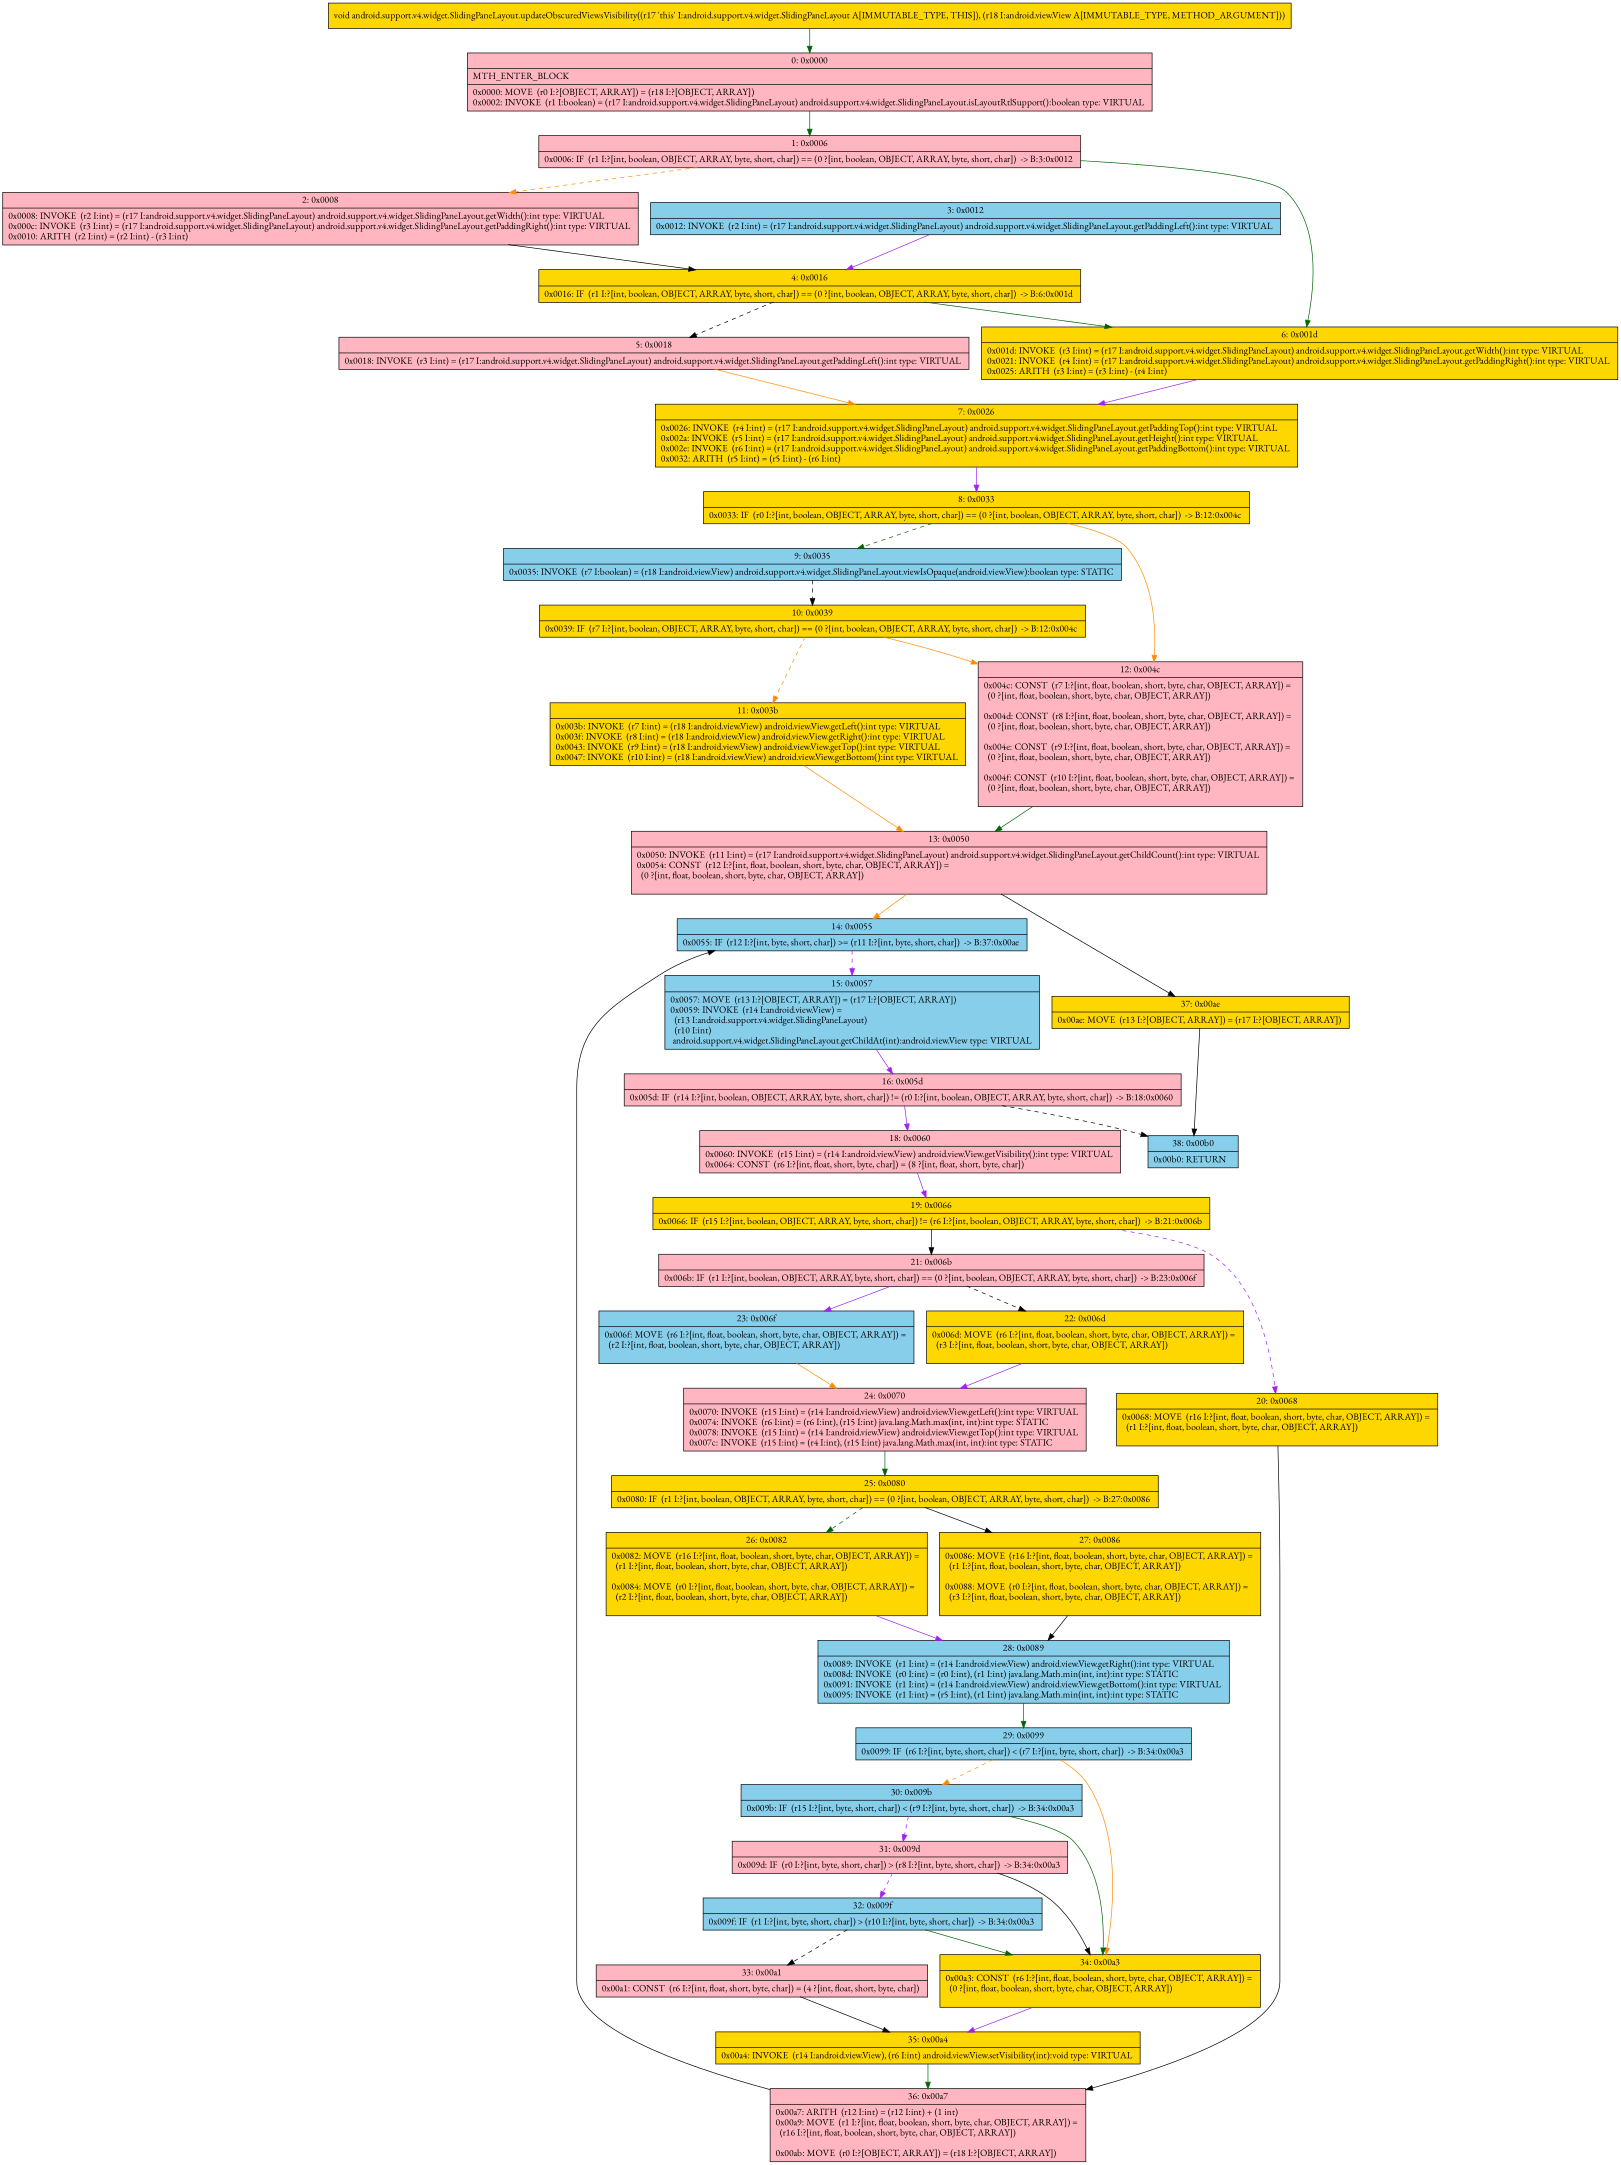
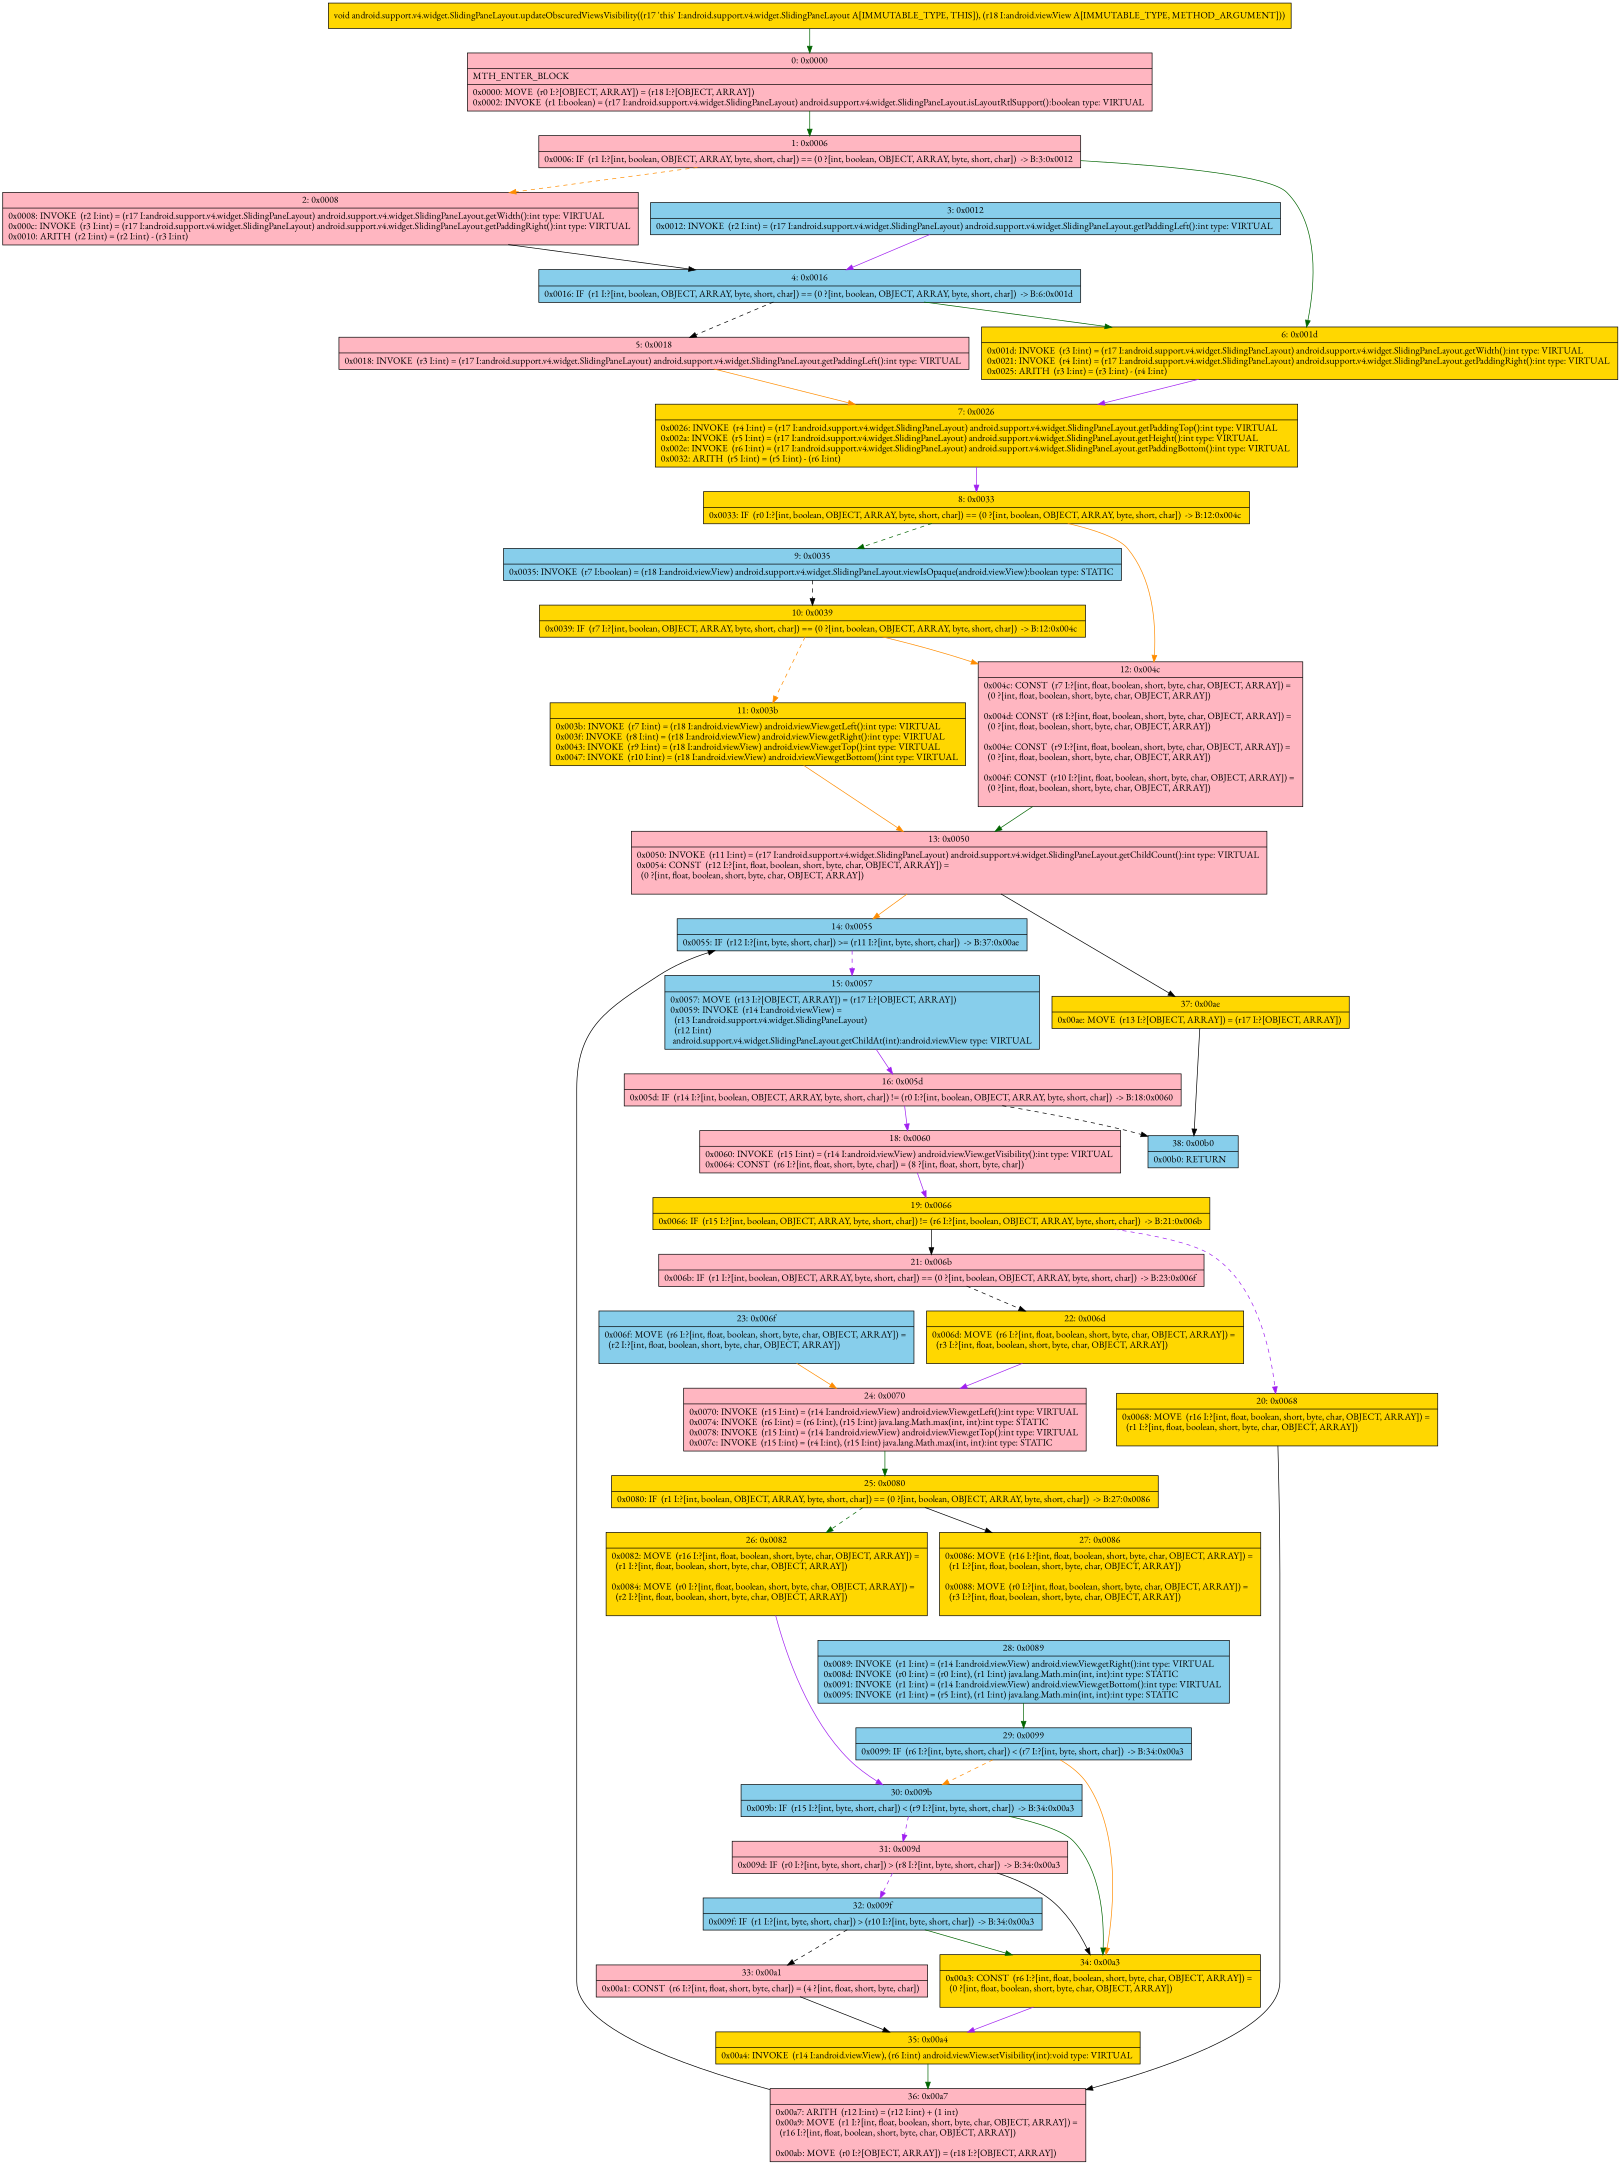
node "4: 0x0016": fillcolor gold -> skyblue
node "15: 0x0057": text "(r10 I:int)" -> "(r12 I:int)"
edge "21: 0x006b" -> "23: 0x006f": removed
edge "27: 0x0086" -> "28: 0x0089": removed
edge "26: 0x0082" -> "28: 0x0089": now "26: 0x0082" -> "30: 0x009b"
